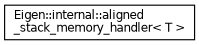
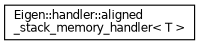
node "Eigen::internal::aligned _stack_memory_handler< T >": label "Eigen::internal::aligned _stack_memory_handler< T >" -> "Eigen::handler::aligned _stack_memory_handler< T >"
